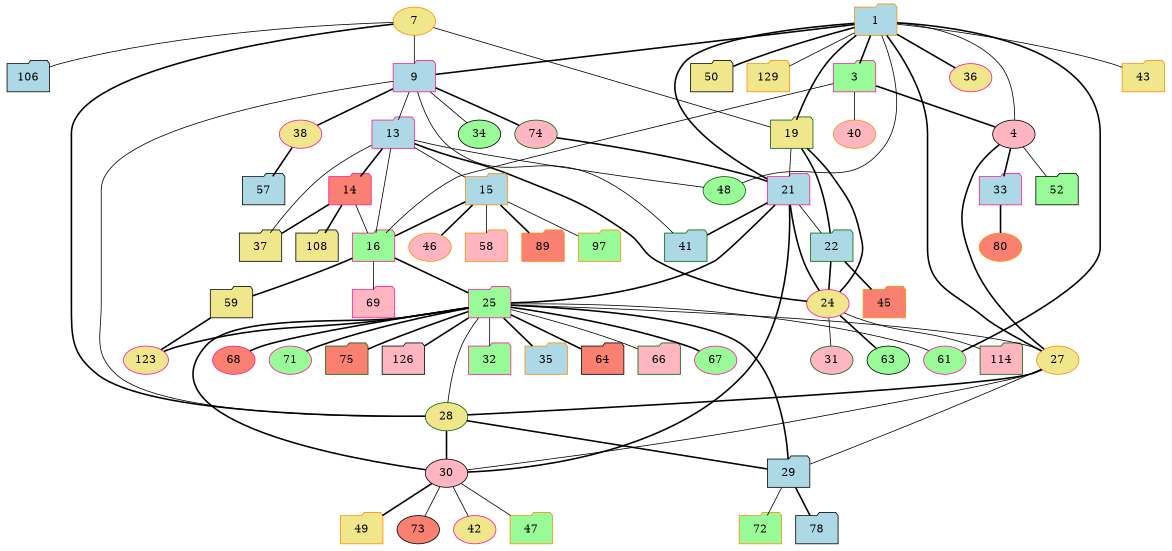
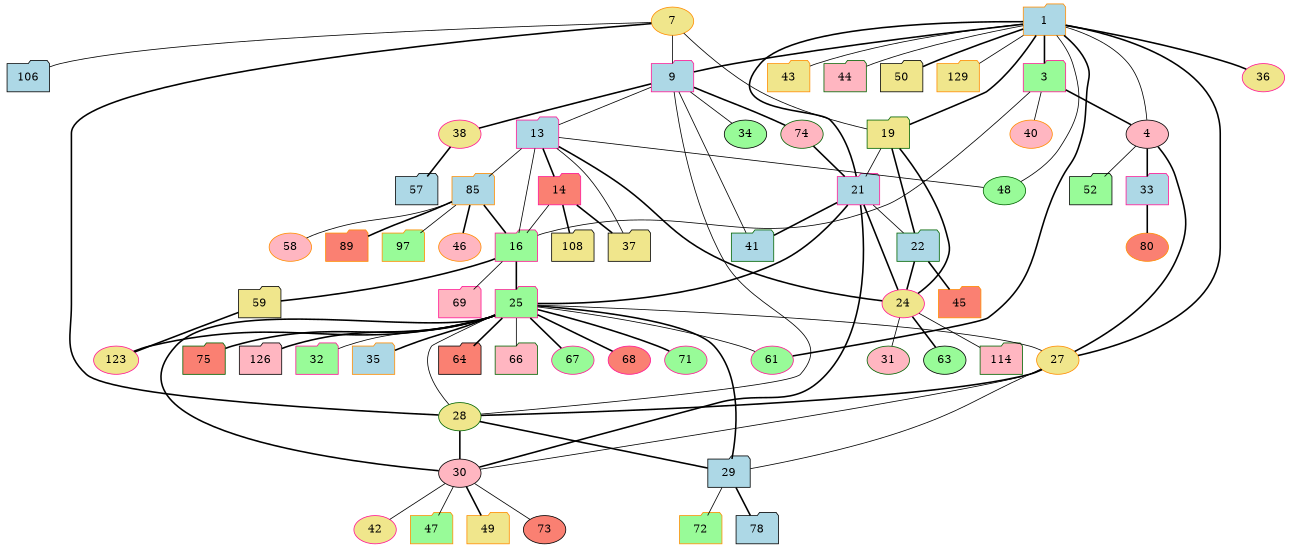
node "44": added
node "15": label "15" -> "85"
node "58": shape folder -> ellipse
